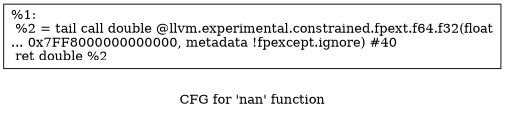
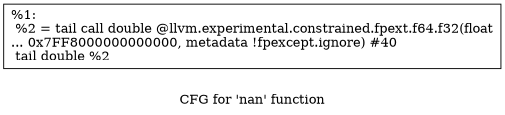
node "%1:": text "ret double %2" -> "tail double %2"
